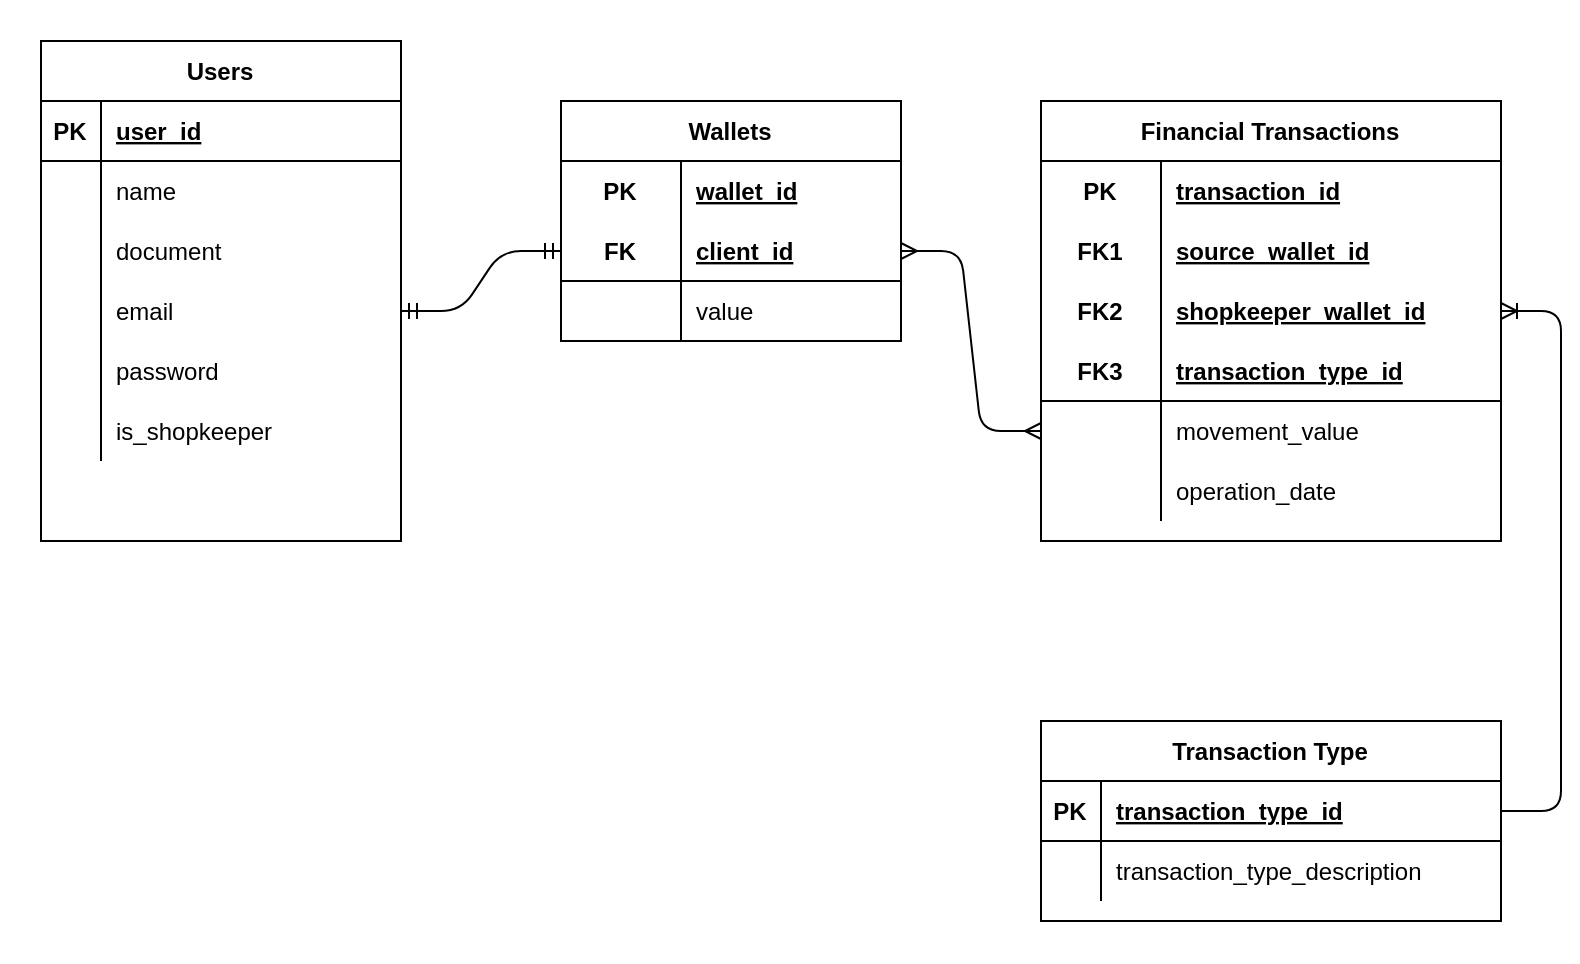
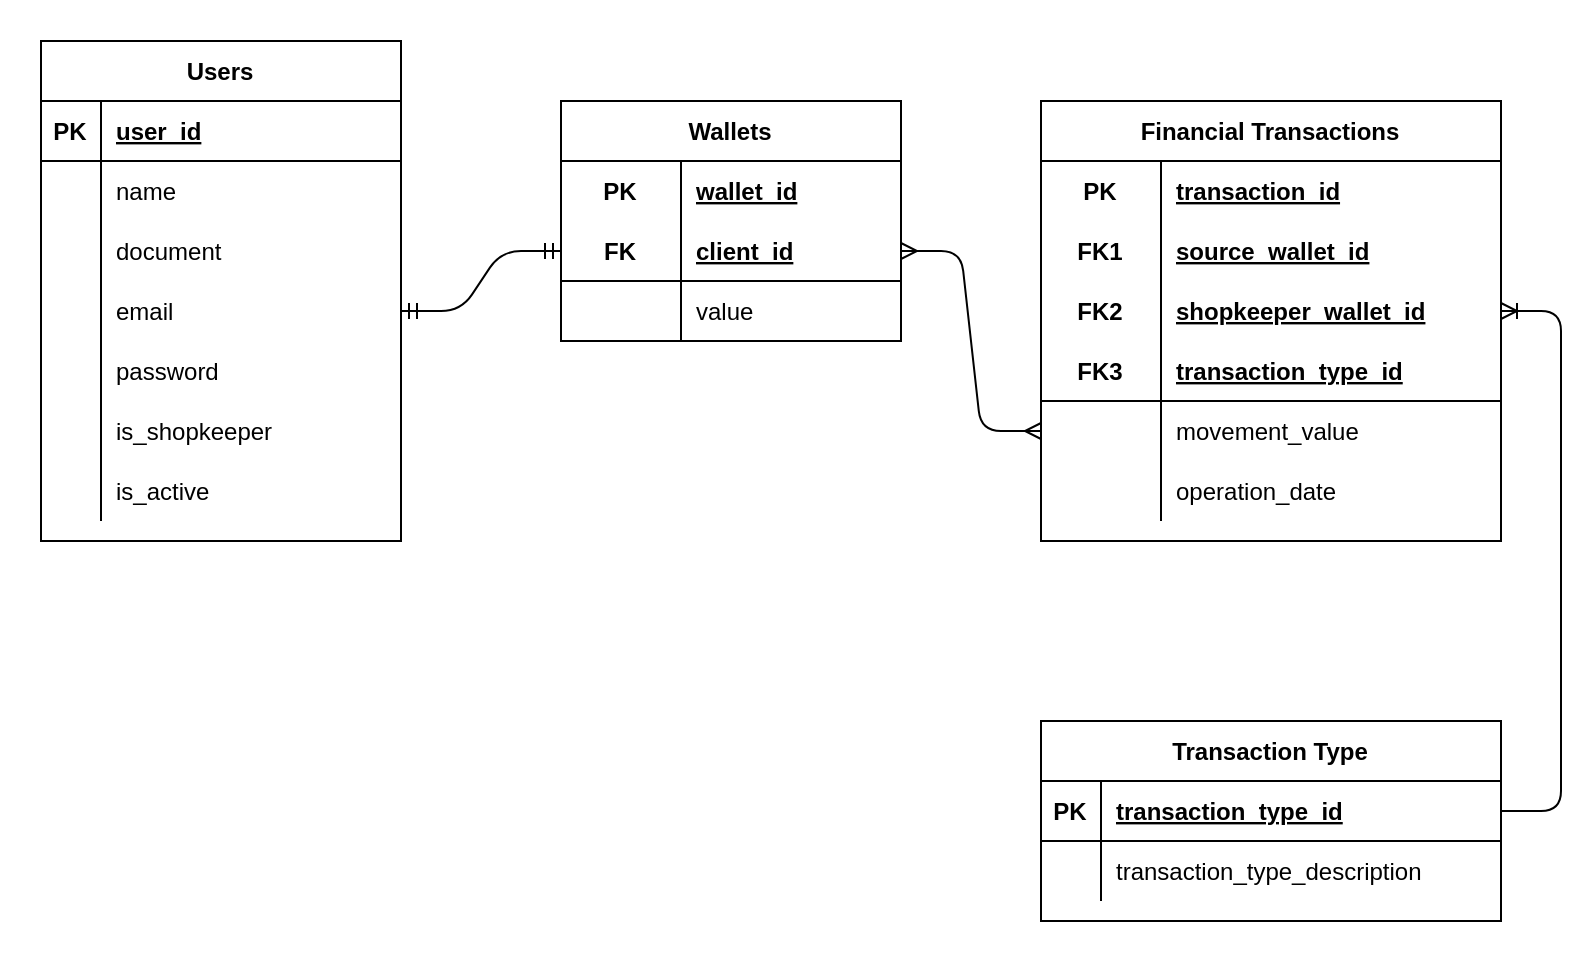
node "is_active": added
